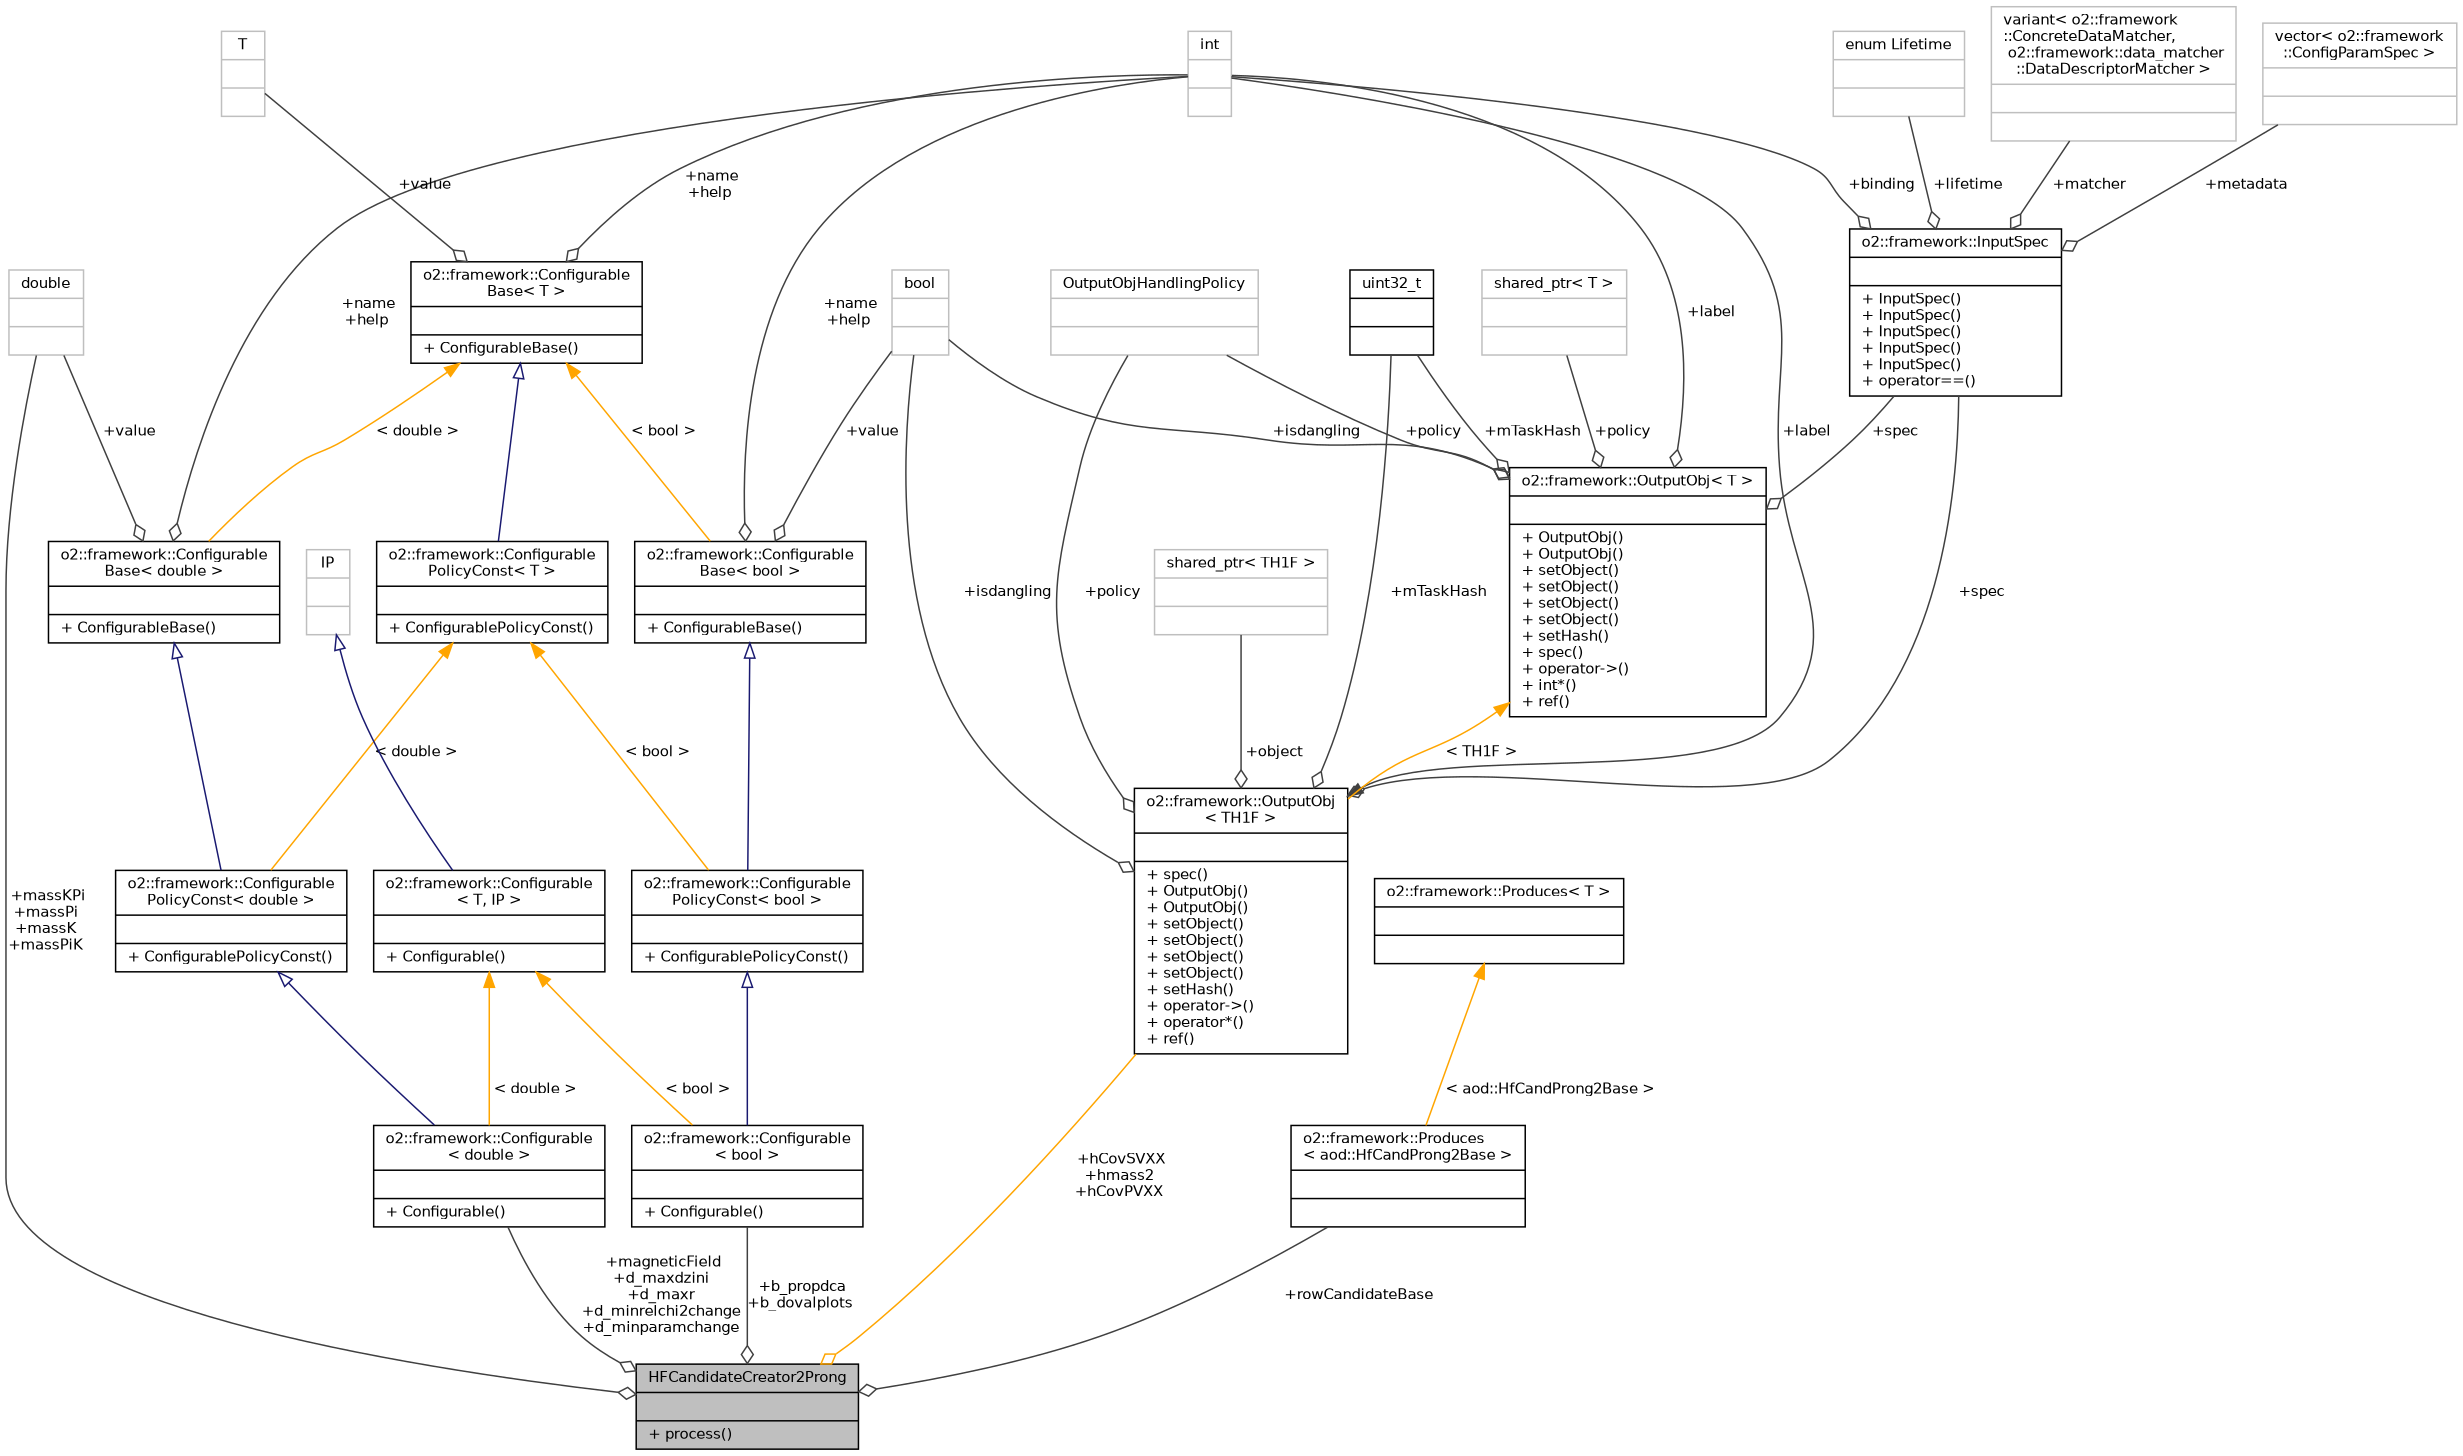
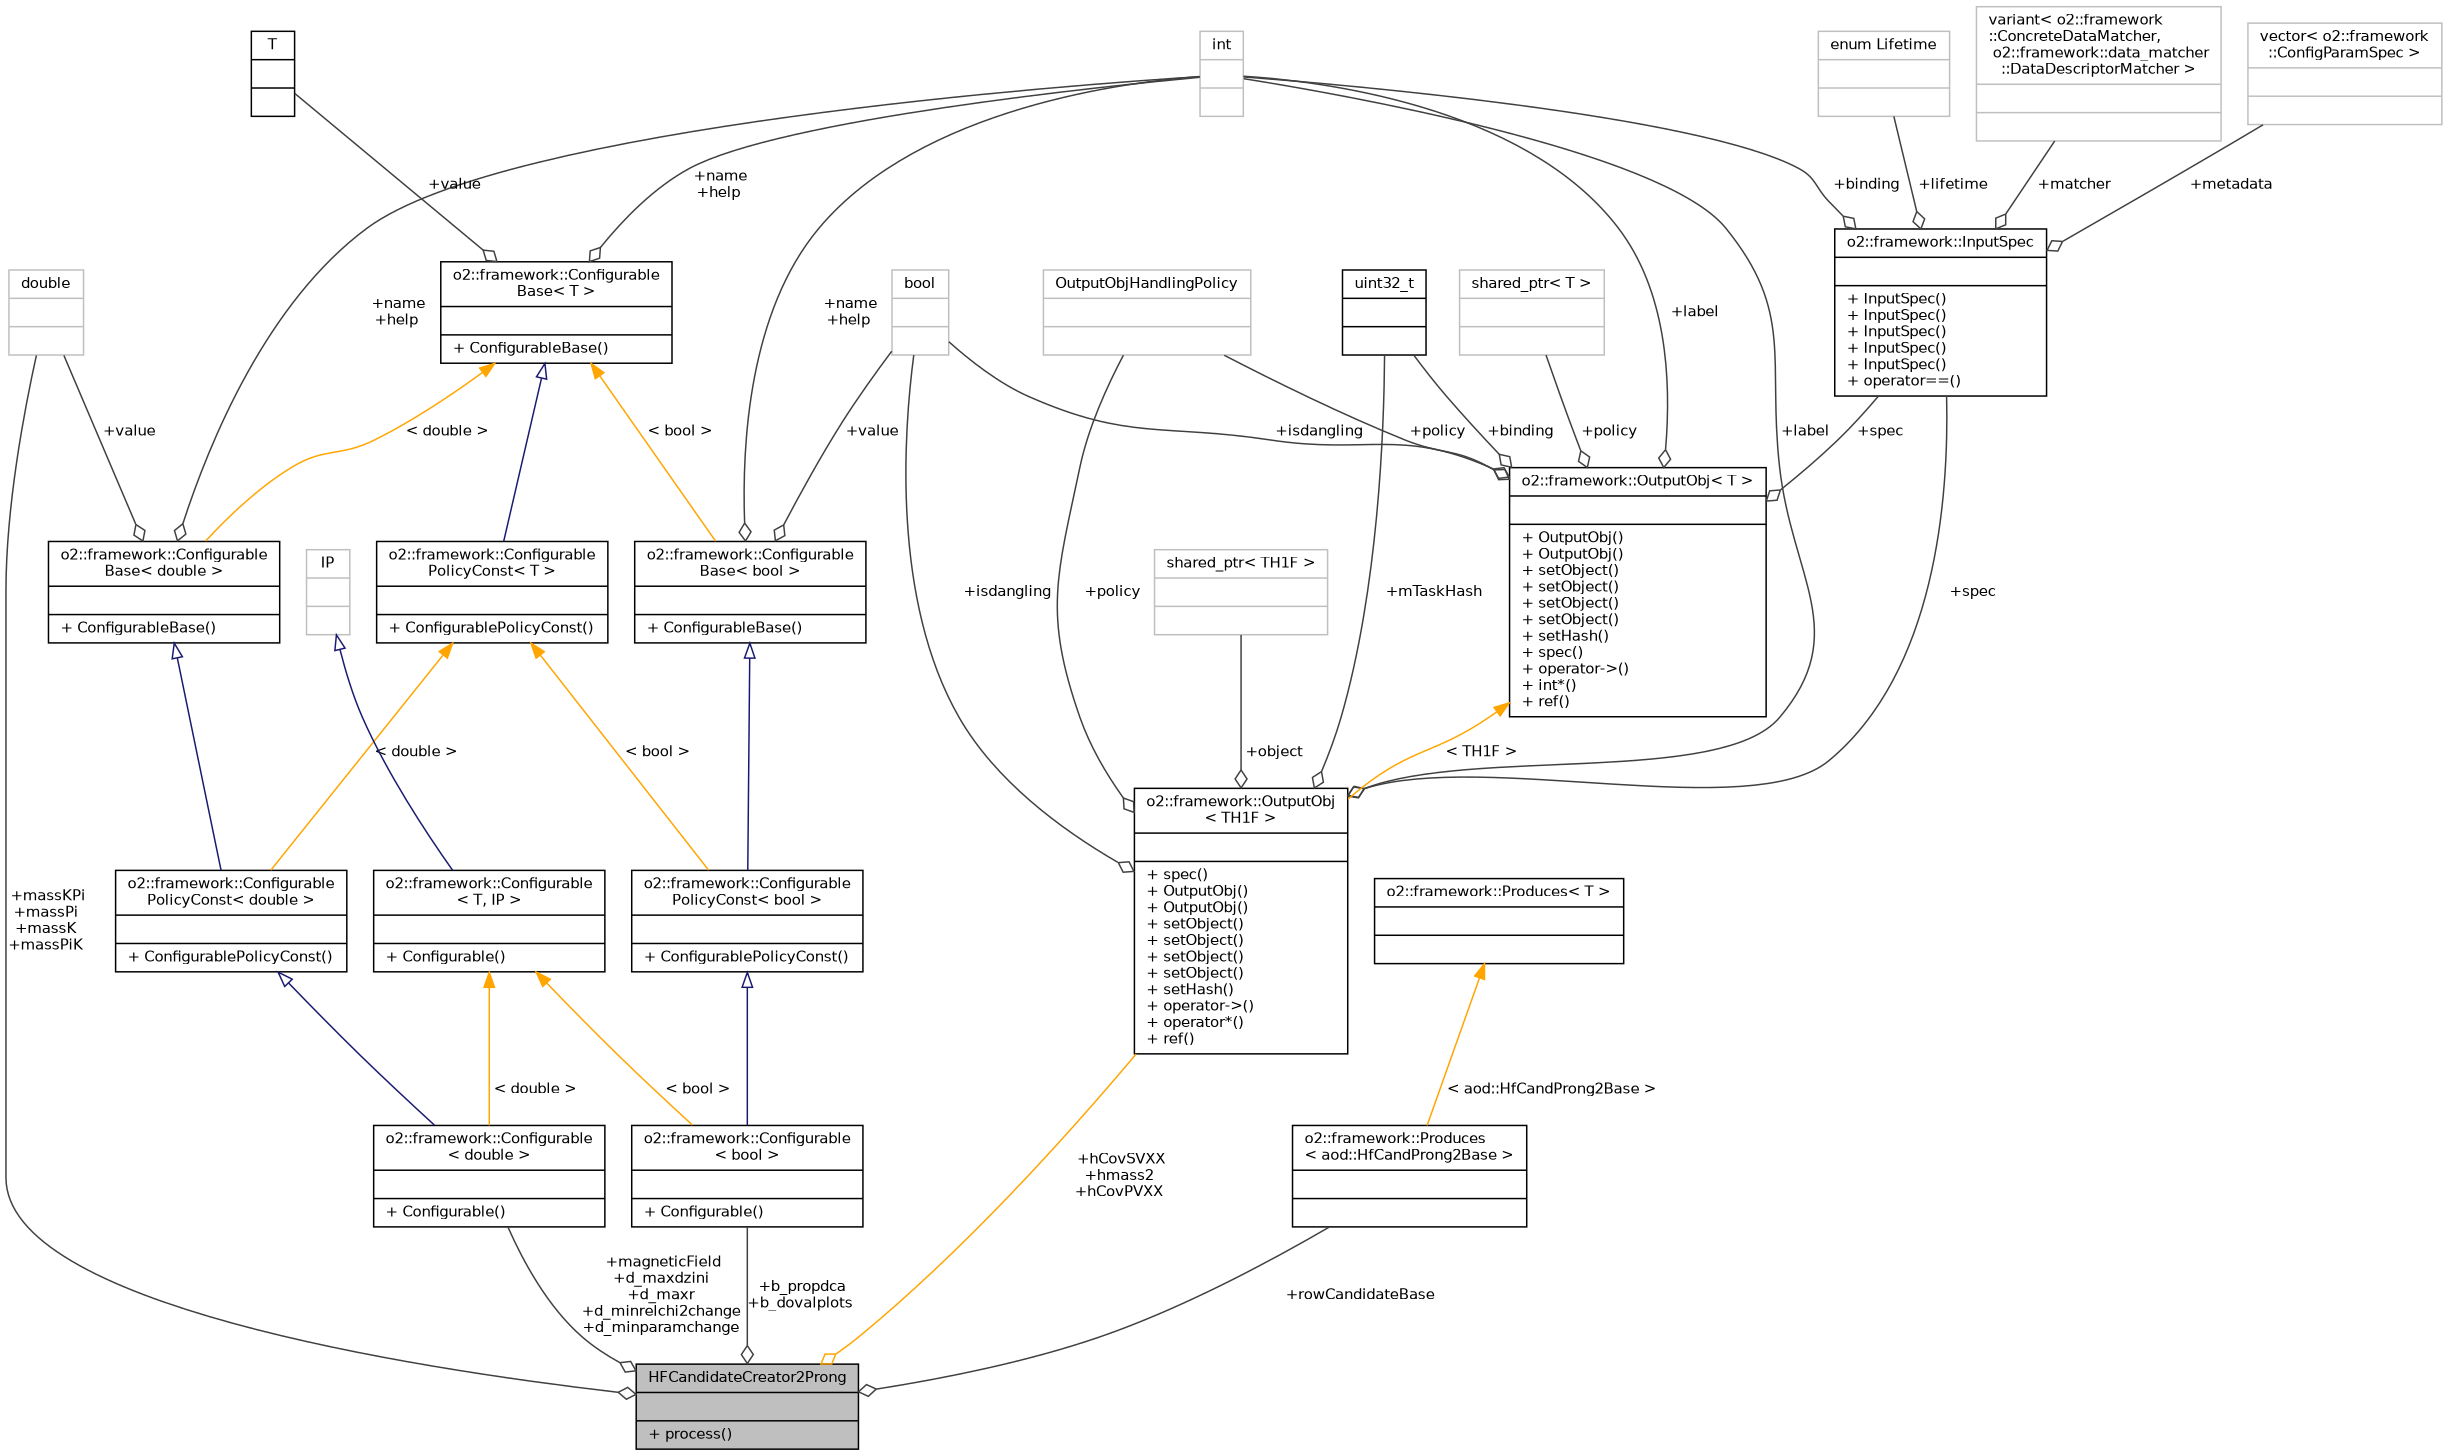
node "T": color grey75 -> black
edge "int" -> "o2::framework::OutputObj": arrowhead normal -> odiamond
edge "uint32_t" -> "o2::framework::OutputObj< T >": label " +mTaskHash" -> " +binding"
